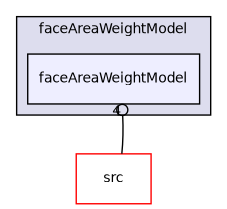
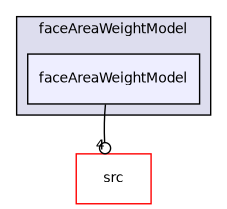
edge "src" -> "faceAreaWeightModel": reversed
